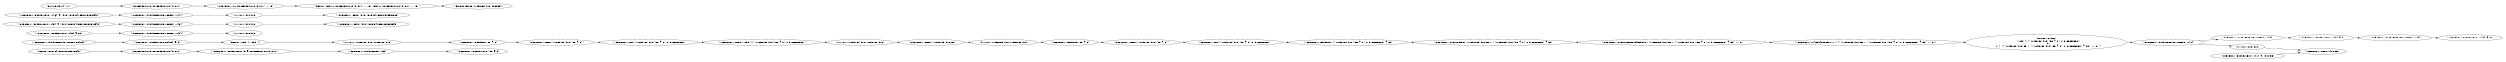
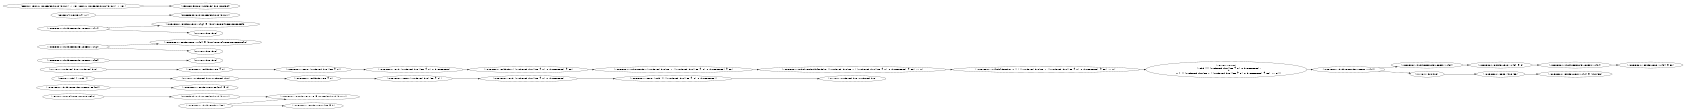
node "(and,parsexml(v4))": label "(and,parsexml(v4))" -> "(parsexml,parsexml(v4))"
node "(<operator>.or,__readgsdword(0x14u) ^ v5)": removed
edge "(<operator>.assignment,v4[6] = (int)NameValueParserEndElt)" -> "(<operator>.indirectIndexAccess,v4[7])": reversed
node "(<operator>.cast,(int)NameValueParserGetData)": removed
edge "(<operator>.assignment,v4[5] = (int)NameValueParserStartElt)" -> "(<operator>.indirectIndexAccess,v4[6])": reversed
node "(<operator>.cast,(int)NameValueParserEndElt)": removed
node "(<operator>.assignment,v4[3] = a2)": removed
edge "(<operator>.assignment,a3[21] = 0)" -> "(RETURN,void *,void *)": removed
node "(<operator>.cast,(unsigned int)a3)": removed
edge "(<operator>.assignment,v5 = __readgsdword(0x14u))" -> "(<operator>.indirection,*a3)": reversed
edge "(<operator>.assignment,v4[4] = (int)a3)" -> "(<operator>.cast,(int)a3)": reversed
